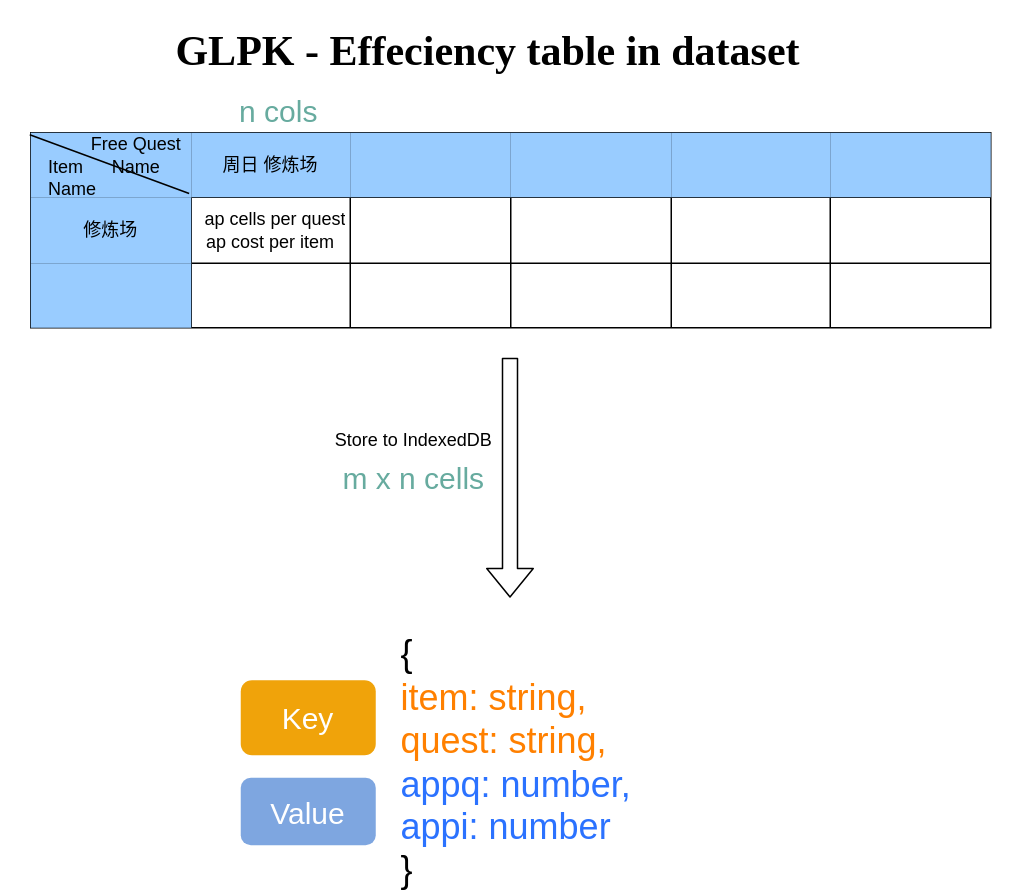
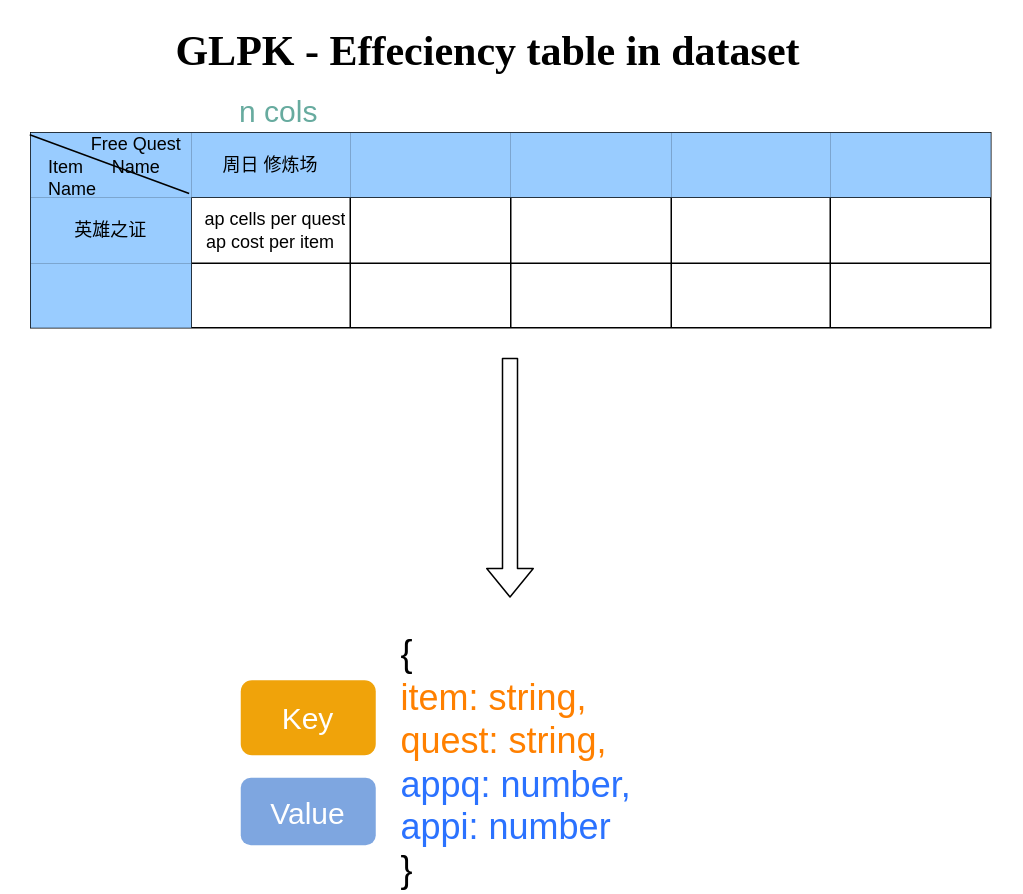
node "修炼场": label "修炼场" -> "英雄之证"
node "Store to IndexedDB": removed
node "m x n cells": removed
